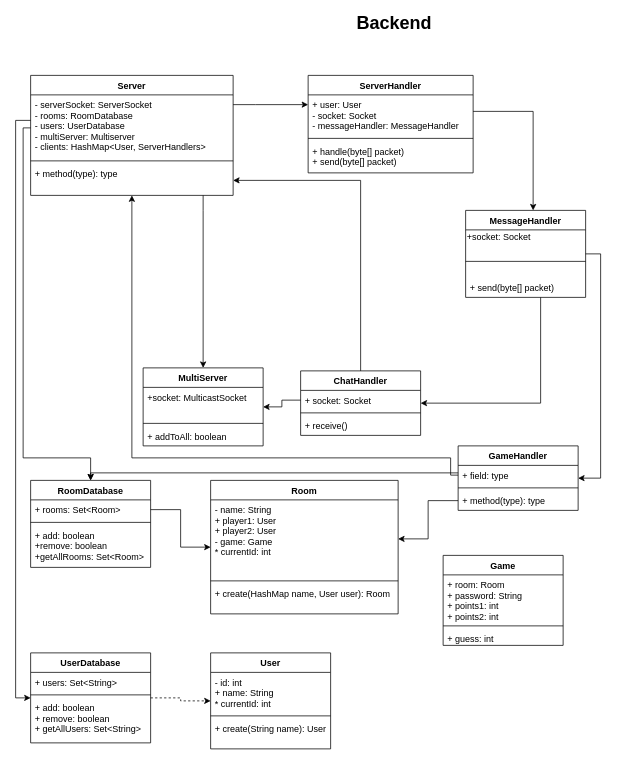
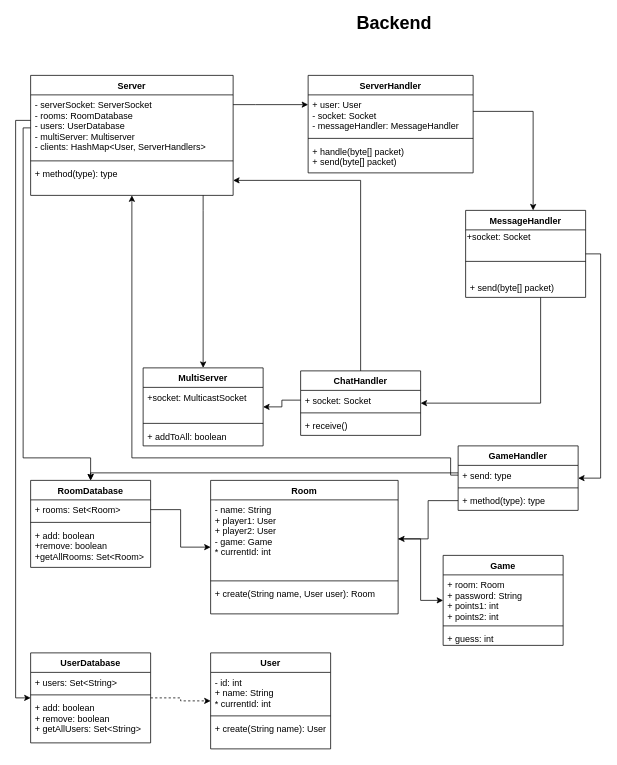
node "+ field: type": label "+ field: type" -> "+ send: type"
edge "- name: String + player1: User + player2: User - game: Game * currentId: int" -> "Game": added
node "+ create(HashMap name, User user): Room": label "+ create(HashMap name, User user): Room" -> "+ create(String name, User user): Room"
